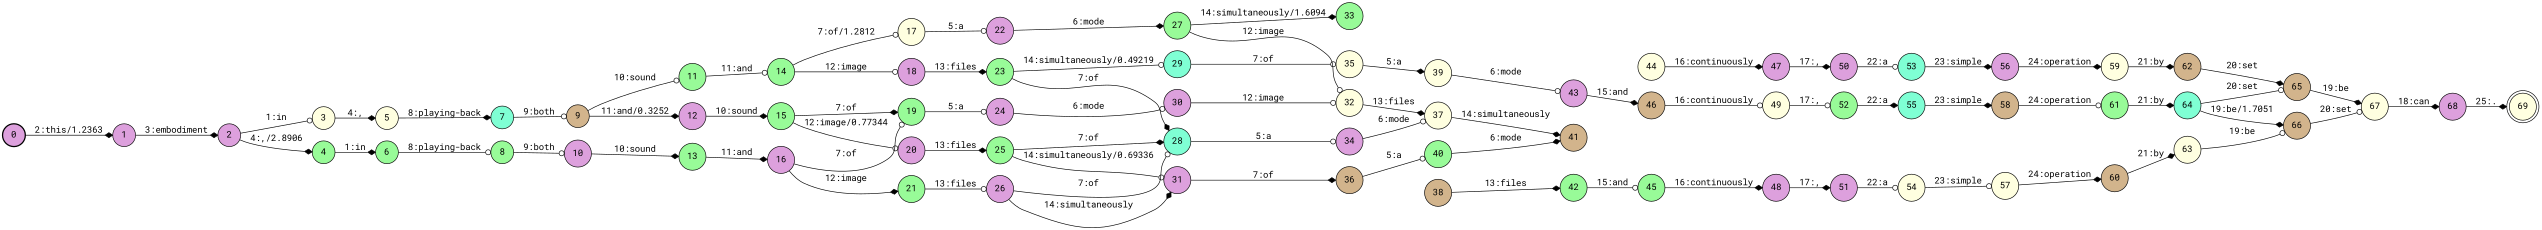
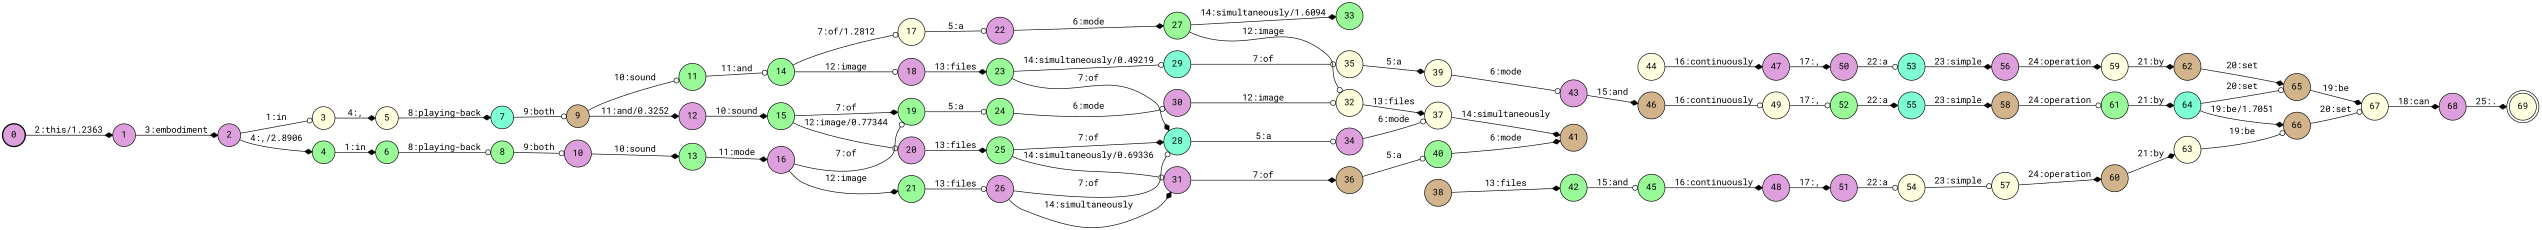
node "24": fillcolor plum -> palegreen
edge "13" -> "16": label "11:and" -> "11:mode"
